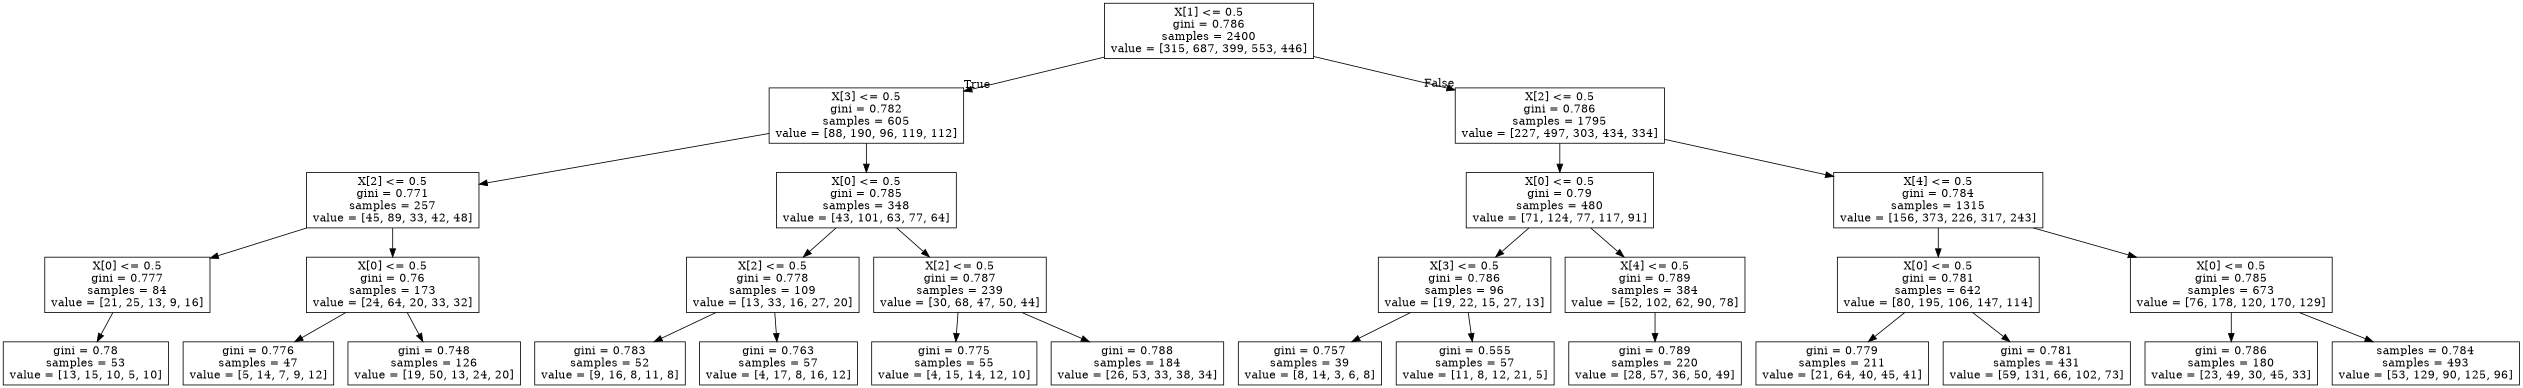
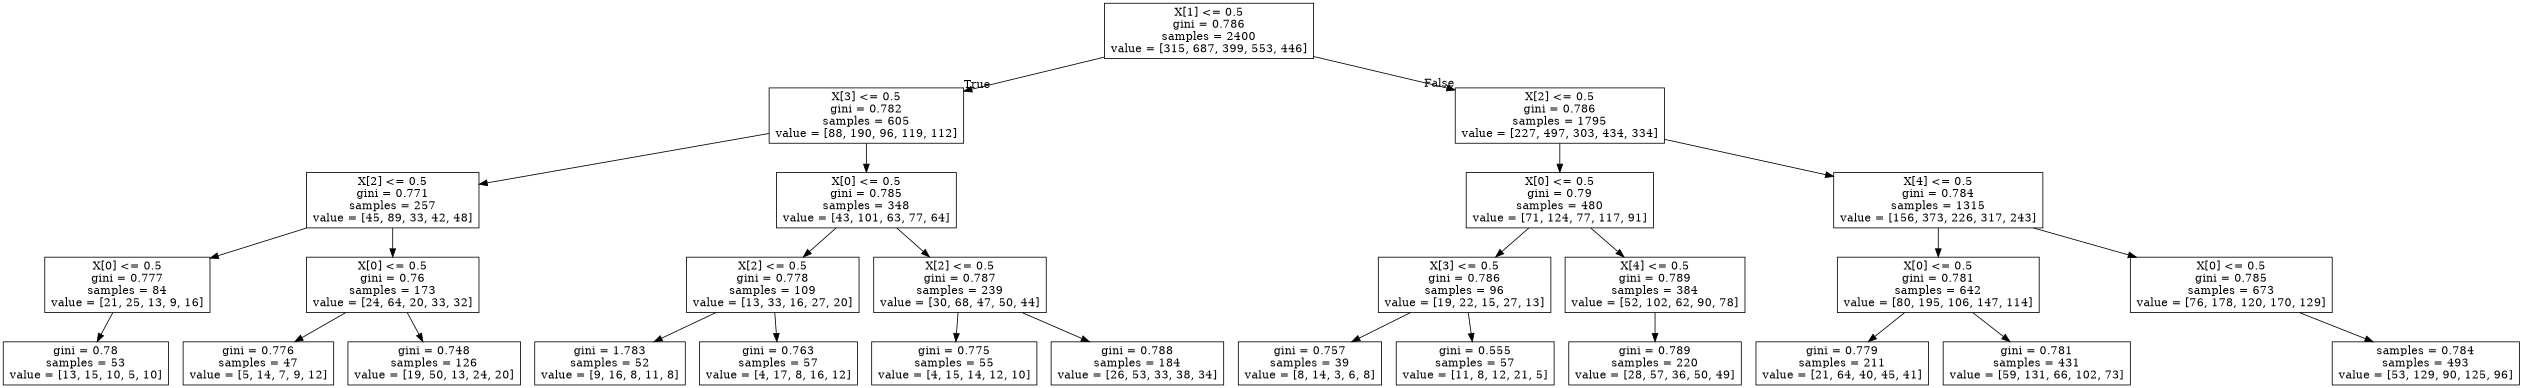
node "gini = 0.783 samples = 52 value = [9, 16, 8, 11, 8]": label "gini = 0.783 samples = 52 value = [9, 16, 8, 11, 8]" -> "gini = 1.783 samples = 52 value = [9, 16, 8, 11, 8]"
node "gini = 0.786 samples = 180 value = [23, 49, 30, 45, 33]": removed
